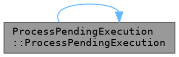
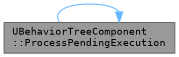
node "ProcessPendingExecution ::ProcessPendingExecution": label "ProcessPendingExecution ::ProcessPendingExecution" -> "UBehaviorTreeComponent ::ProcessPendingExecution"
